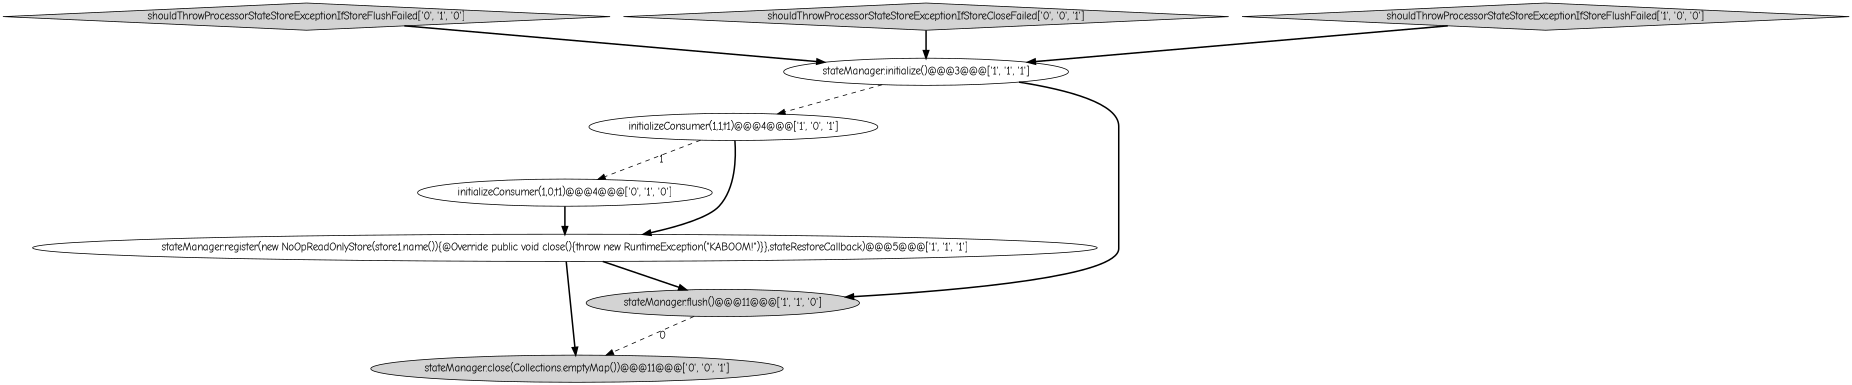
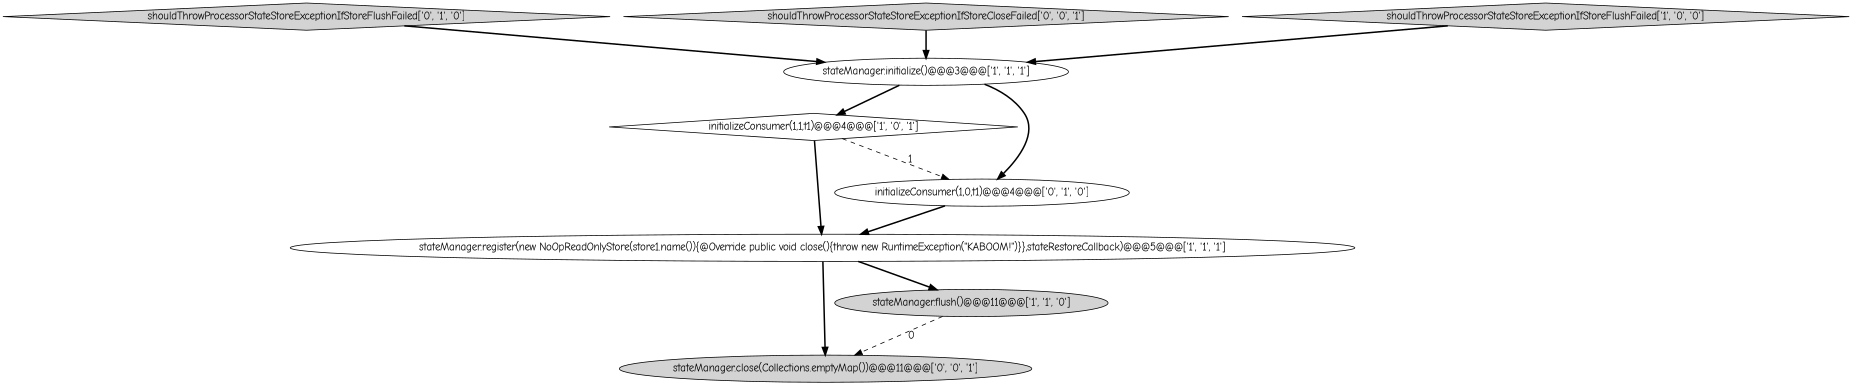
edge "stateManager.initialize()@@@3@@@['1', '1', '1']" -> "initializeConsumer(1,1,t1)@@@4@@@['1', '0', '1']": style dashed -> bold
node "initializeConsumer(1,1,t1)@@@4@@@['1', '0', '1']": shape ellipse -> diamond
edge "stateManager.initialize()@@@3@@@['1', '1', '1']" -> "stateManager.flush()@@@11@@@['1', '1', '0']": now "stateManager.initialize()@@@3@@@['1', '1', '1']" -> "initializeConsumer(1,0,t1)@@@4@@@['0', '1', '0']"
